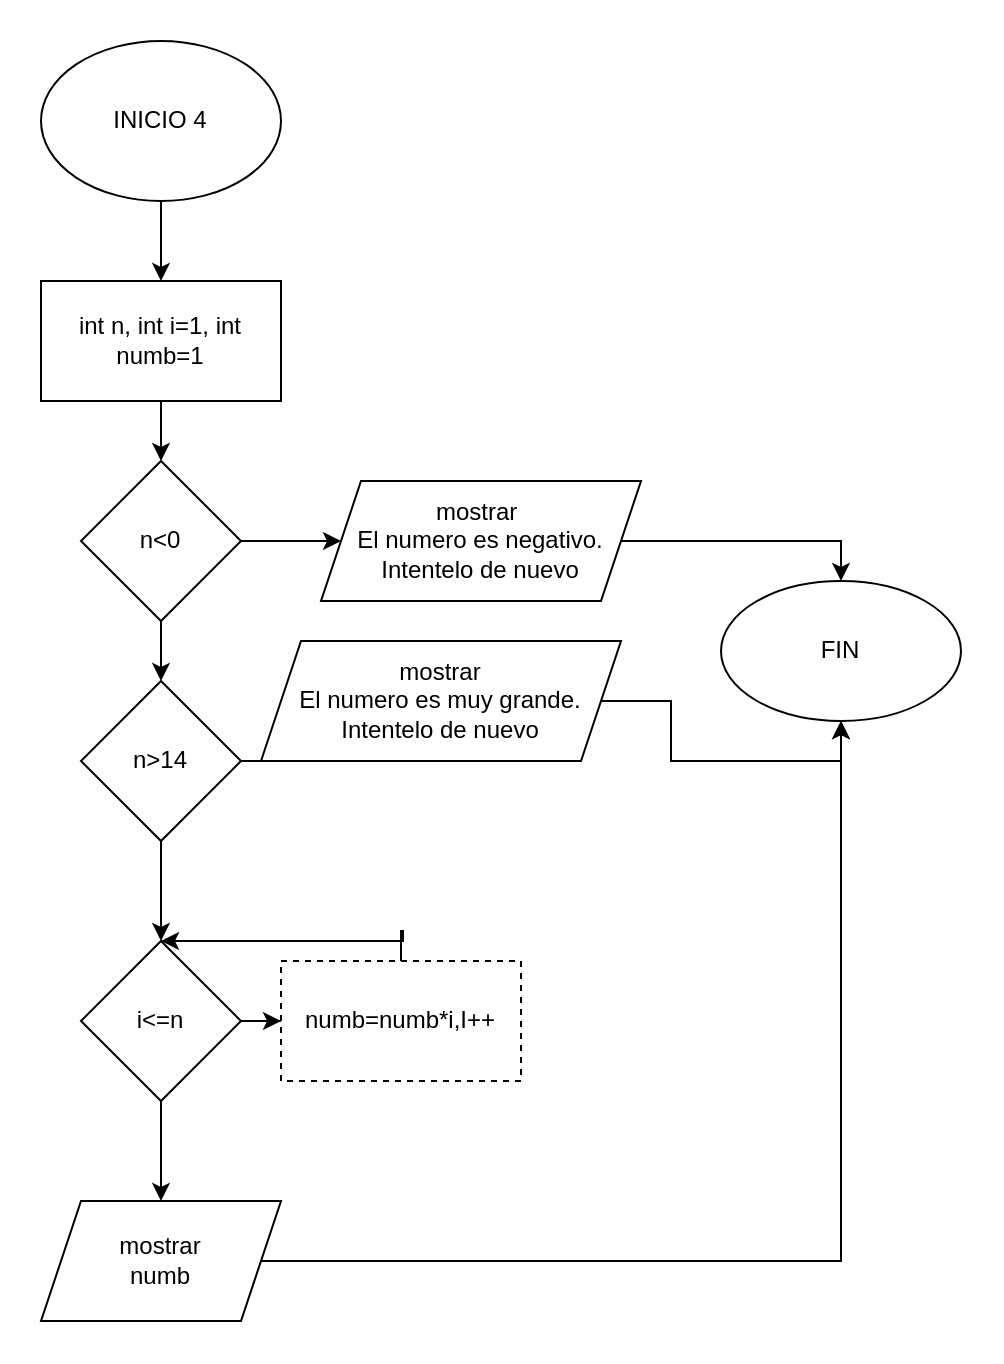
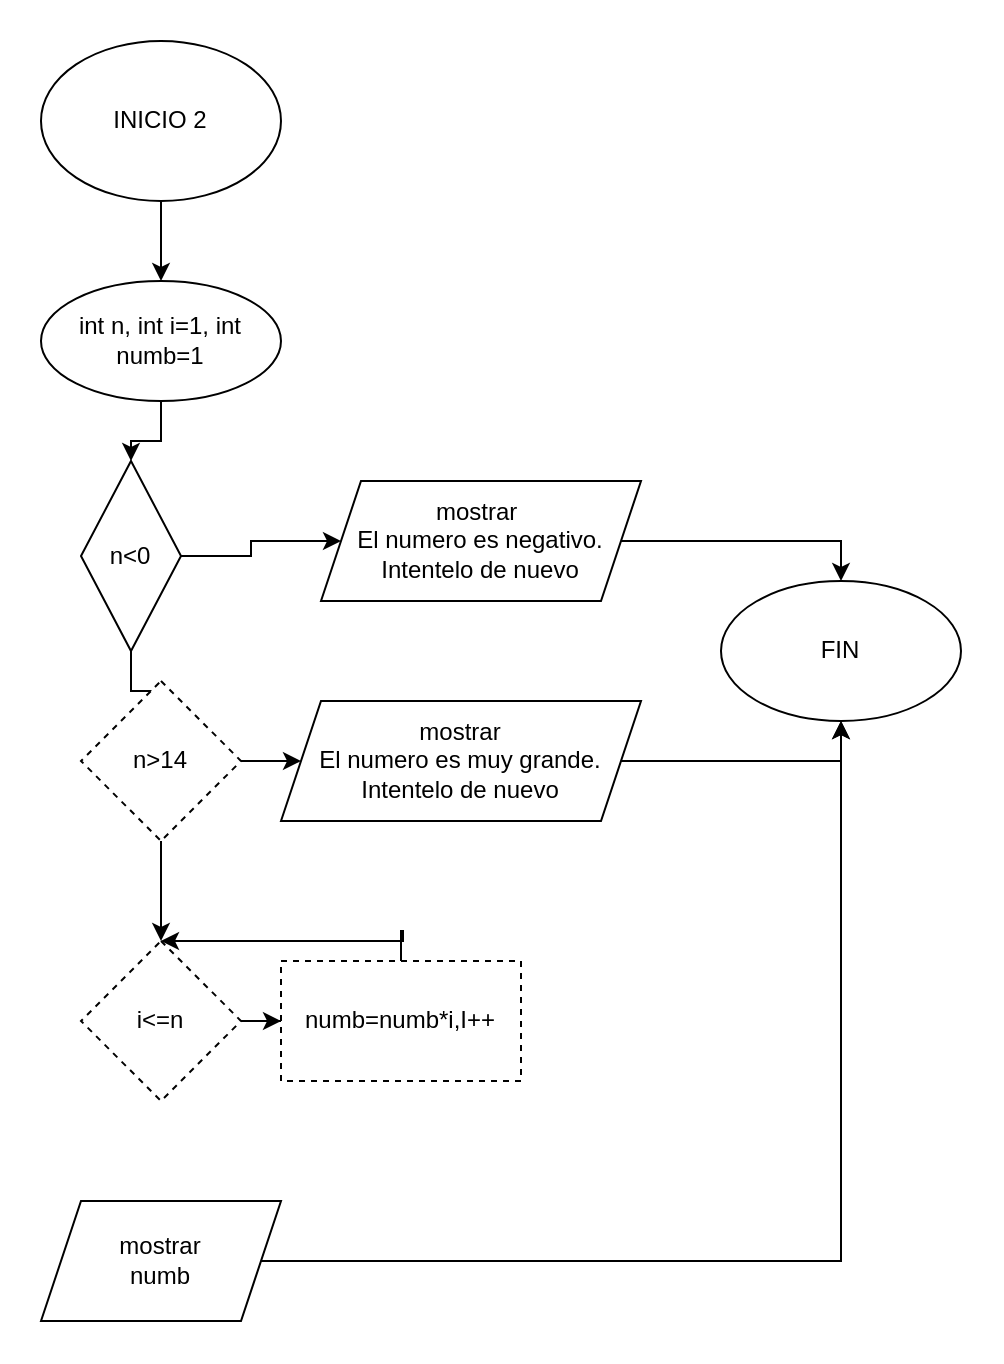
node "INICIO 4": label "INICIO 4" -> "INICIO 2"
node "int n, int i=1, int numb=1": shape rectangle -> ellipse
node "n<0": size 160x160 -> 100x190
node "mostrar El numero es muy grande. Intentelo de nuevo": moved (441, 701) -> (461, 761)
node "n>14": style solid -> dashed
node "i<=n": style solid -> dashed
edge "i<=n" -> "mostrar numb": removed
